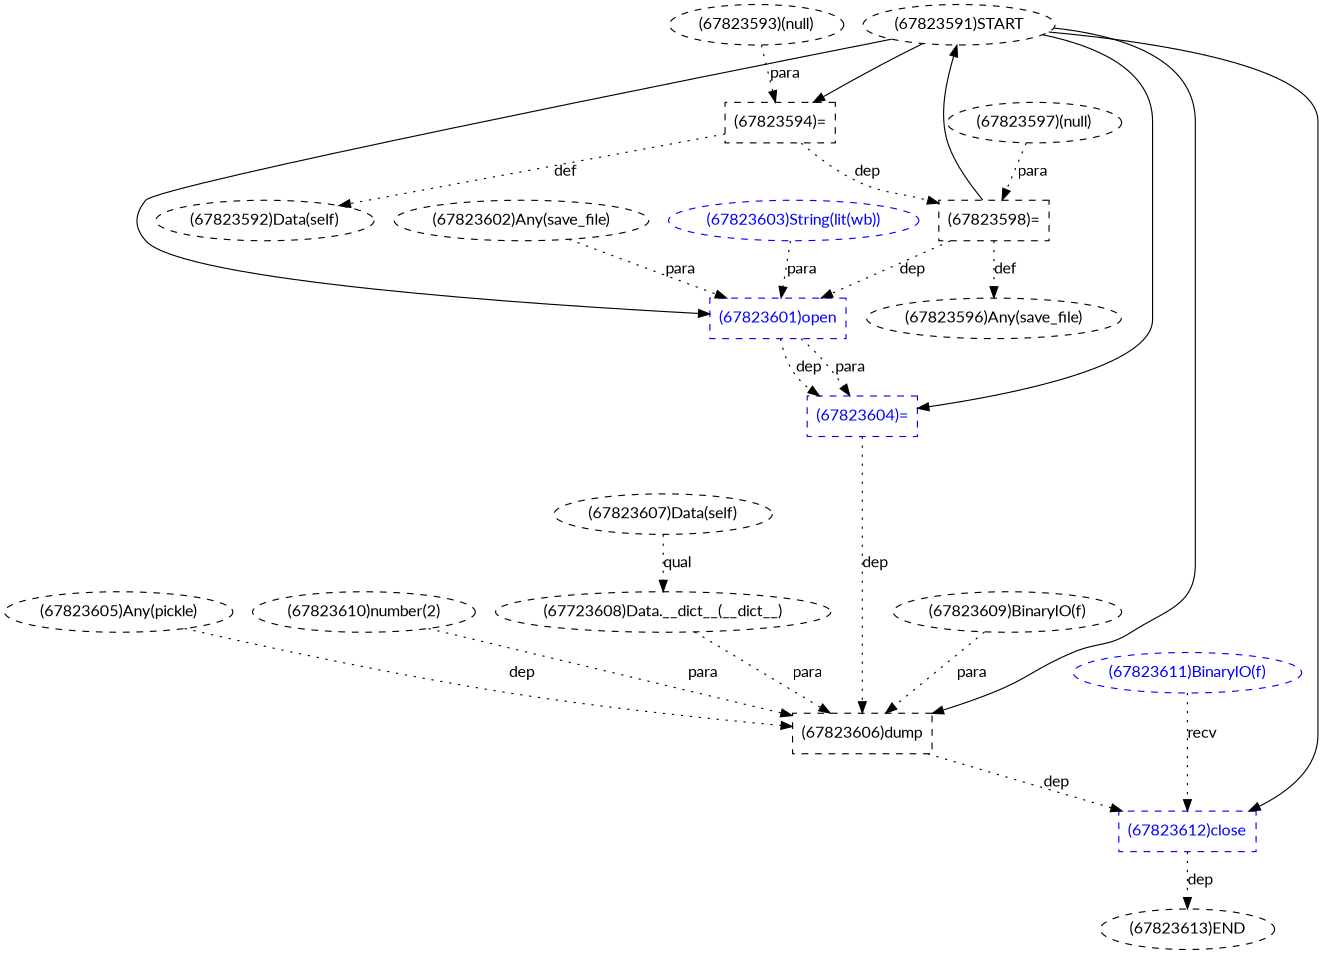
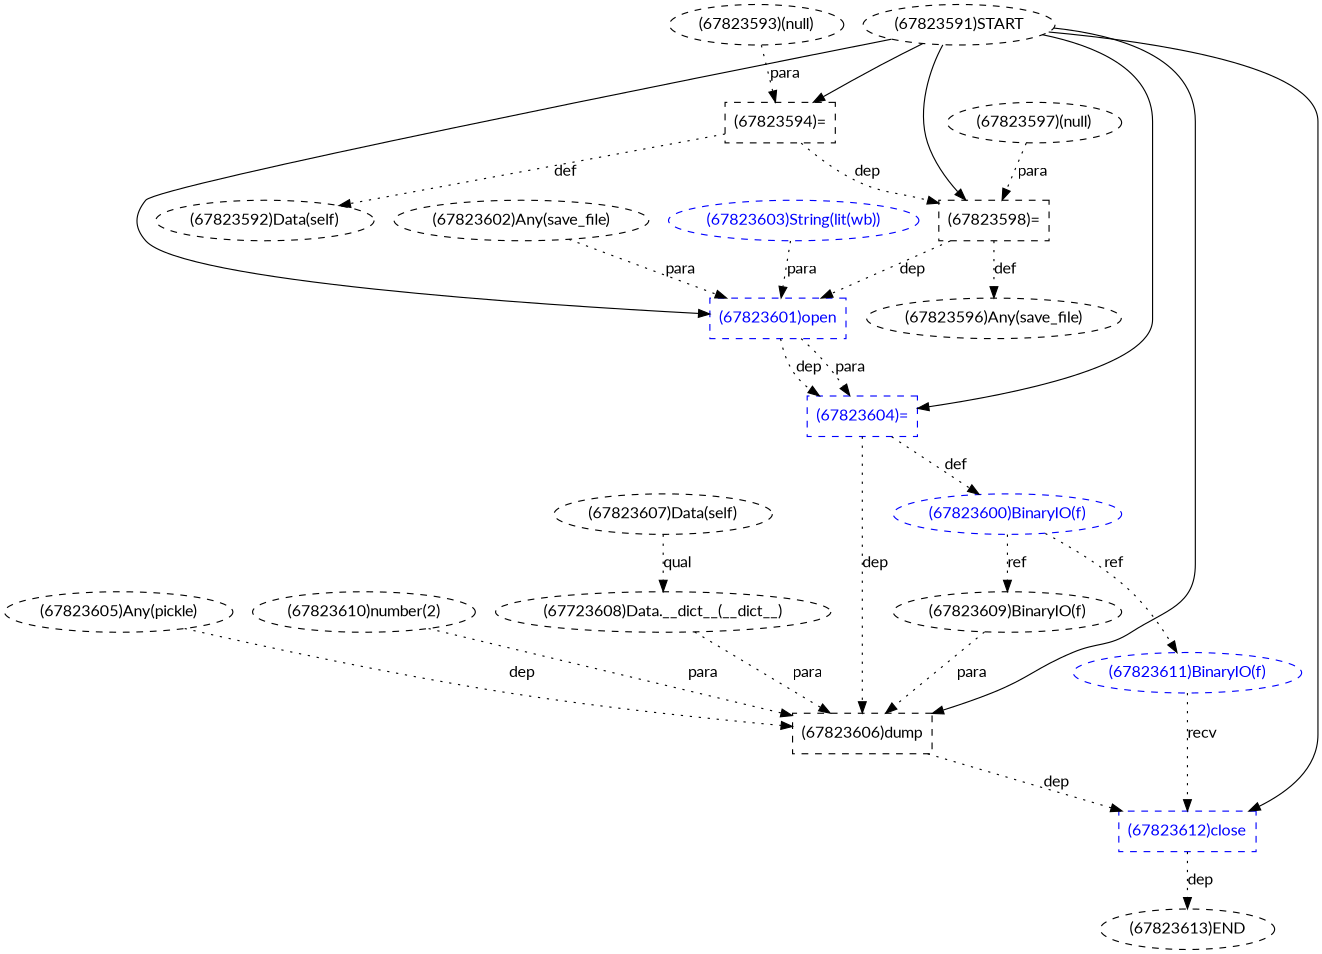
edge "(67823598)=" -> "(67823591)START": reversed
node "(67823600)BinaryIO(f)": added
